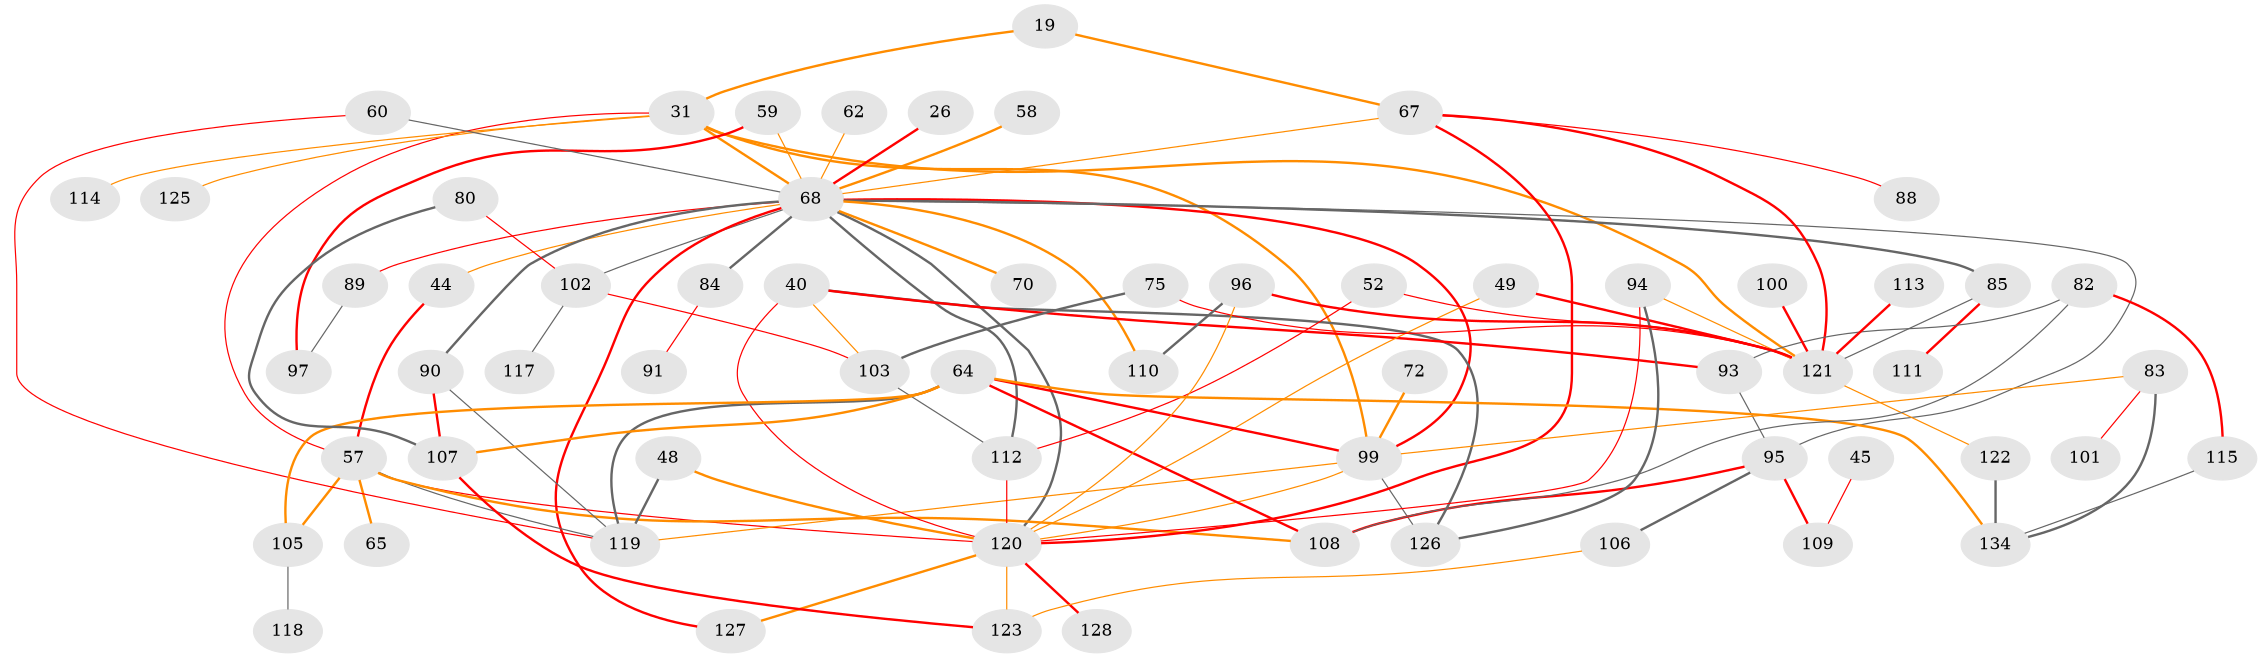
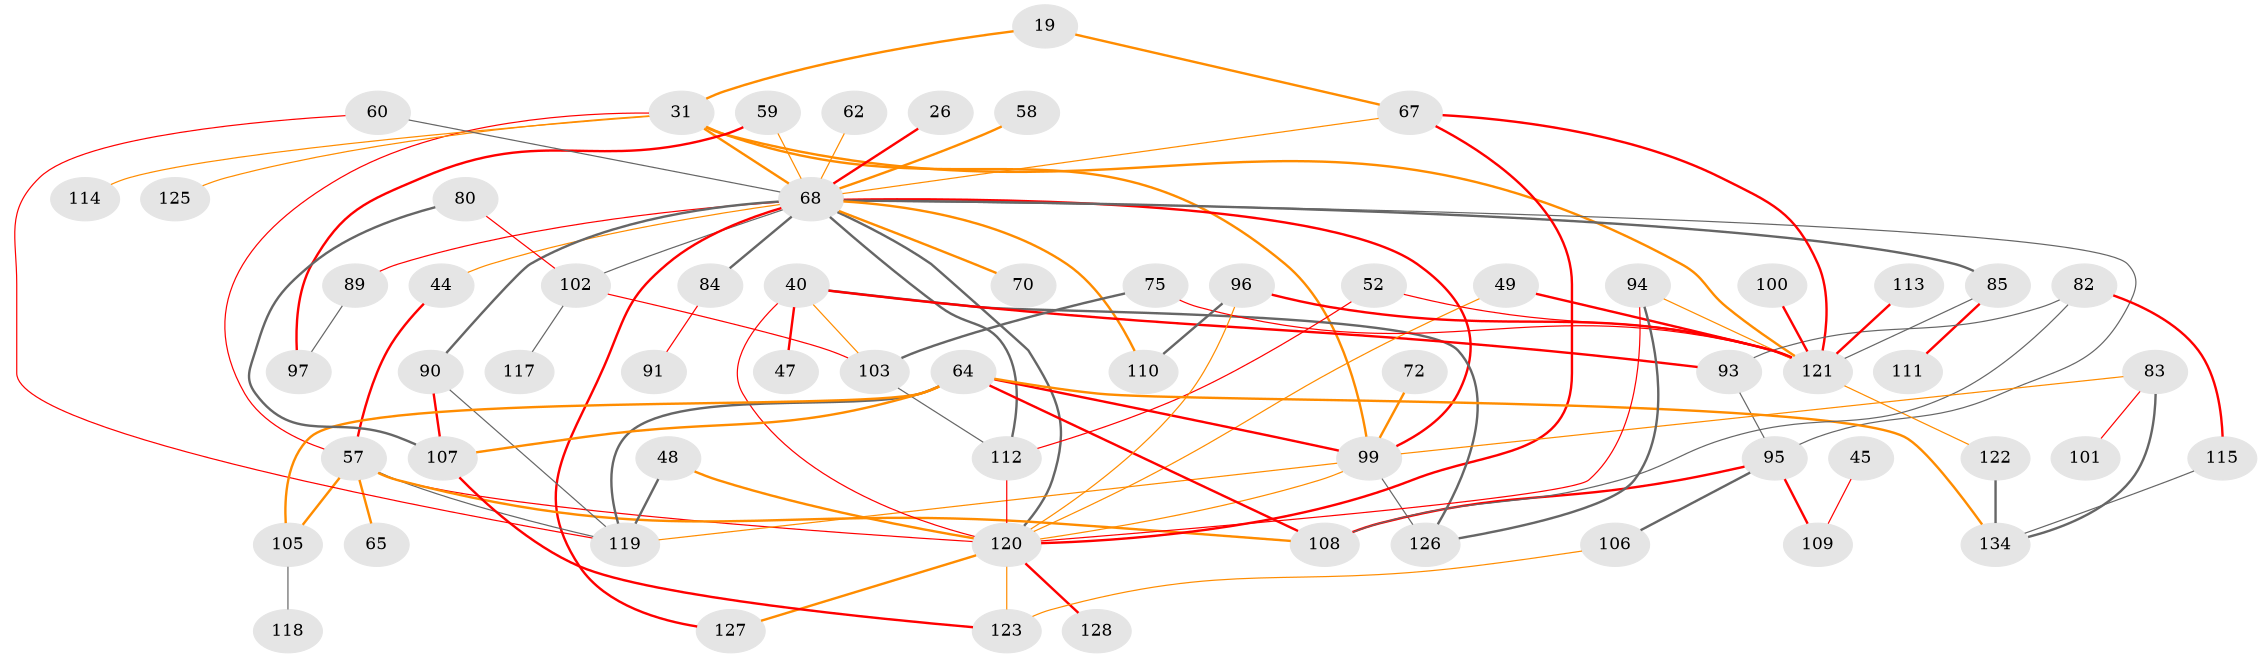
node "88": removed
node "47": added
